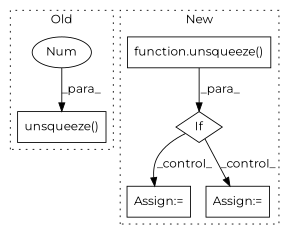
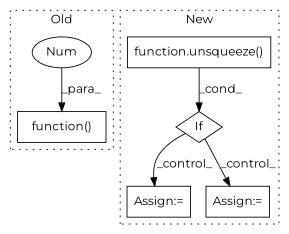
edge "function.unsqueeze()" -> "If": label "_para_" -> "_cond_"
node "unsqueeze()": label "unsqueeze()" -> "function()"
